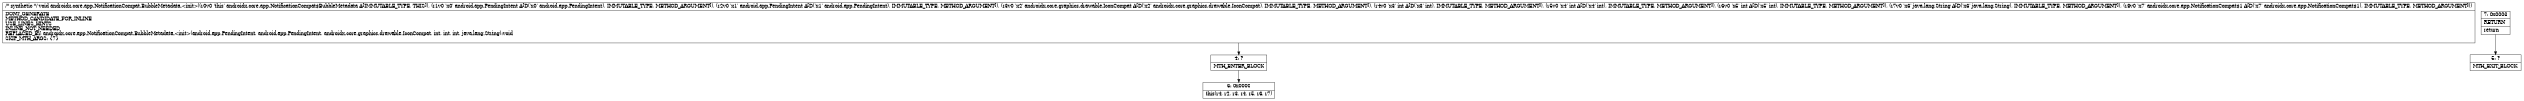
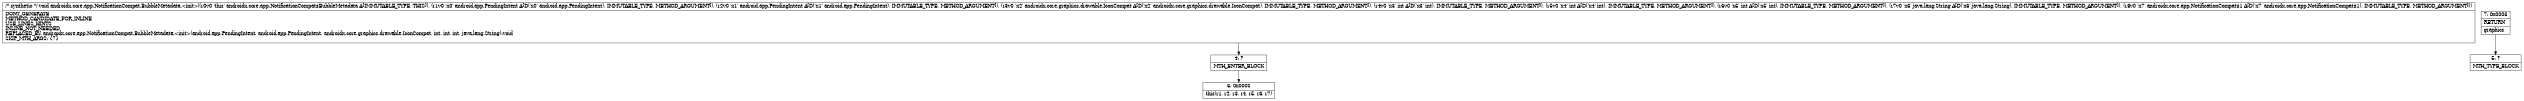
node "7: 0x0003": text "return" -> "graphics"
node "5: ?": text "MTH_EXIT_BLOCK" -> "MTH_TYPE_BLOCK"
node "6: 0x0000": text "this(r4, r2, r3, r4, r5, r6, r7)" -> "this(r1, r2, r3, r4, r5, r6, r7)"
